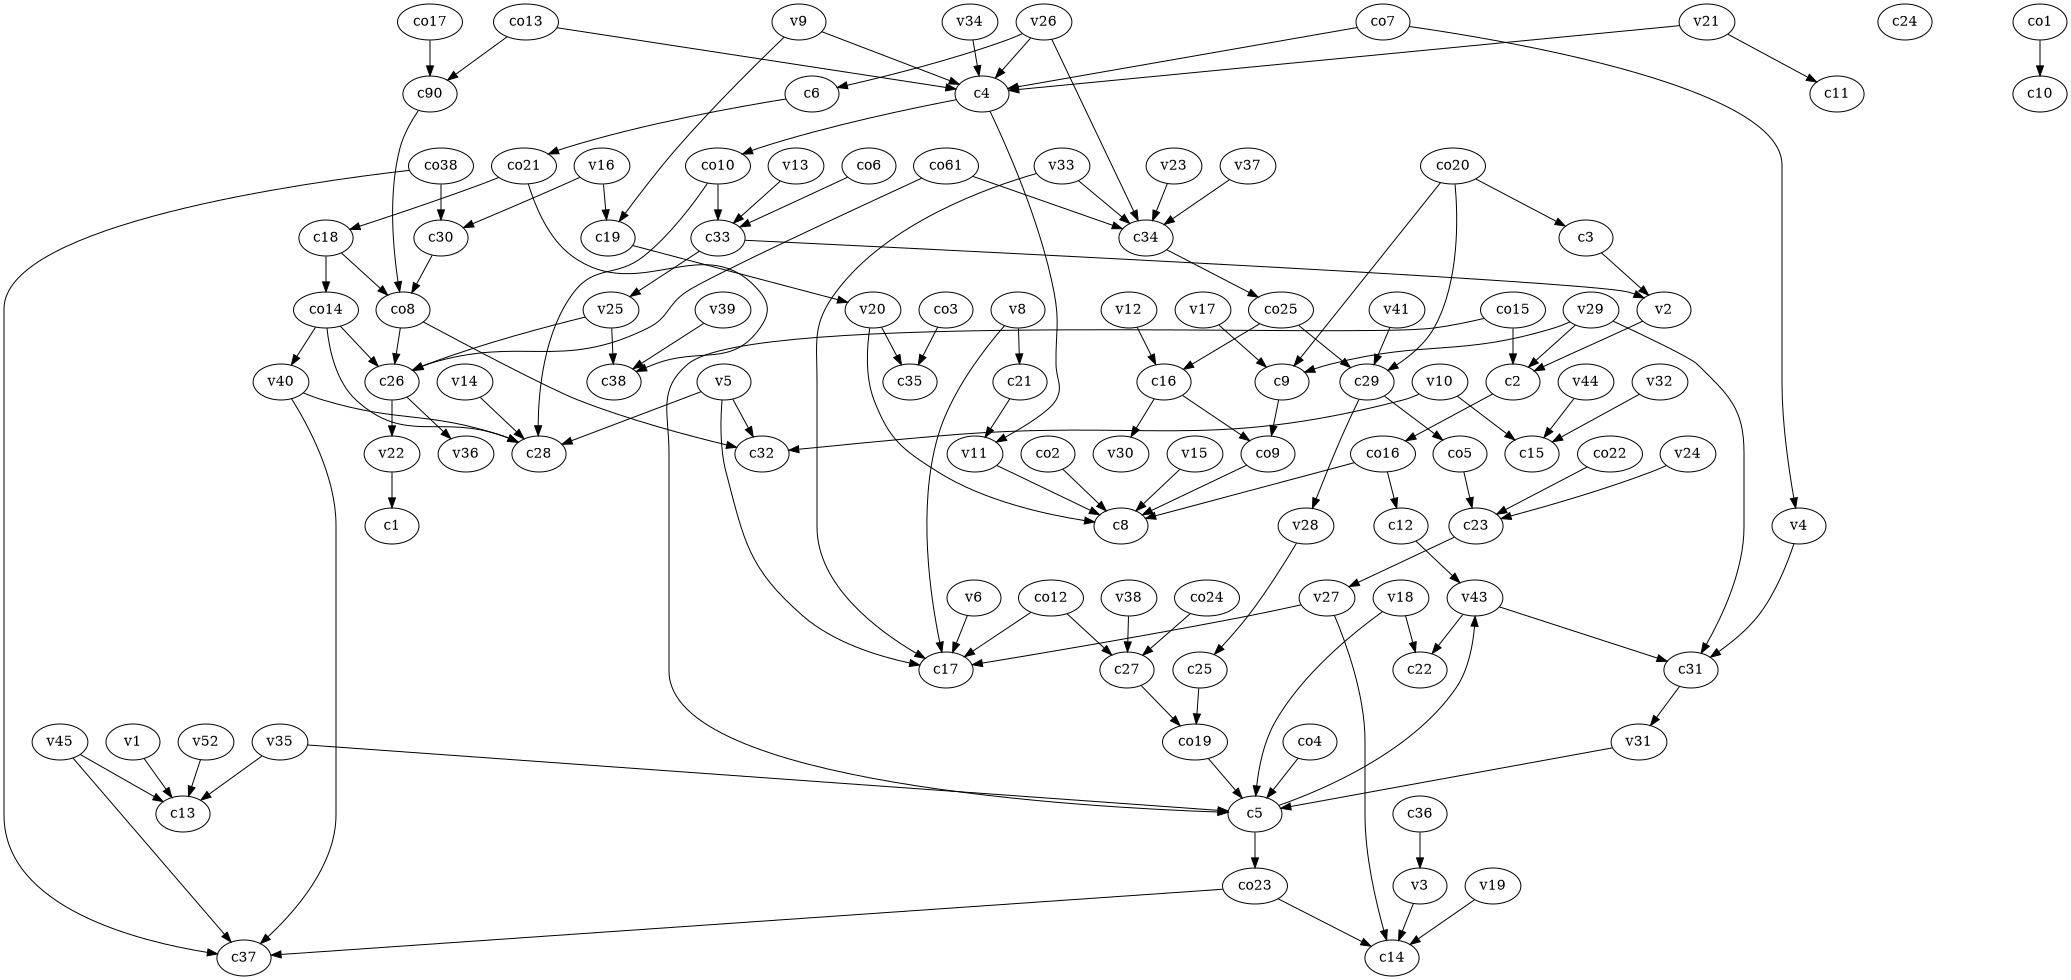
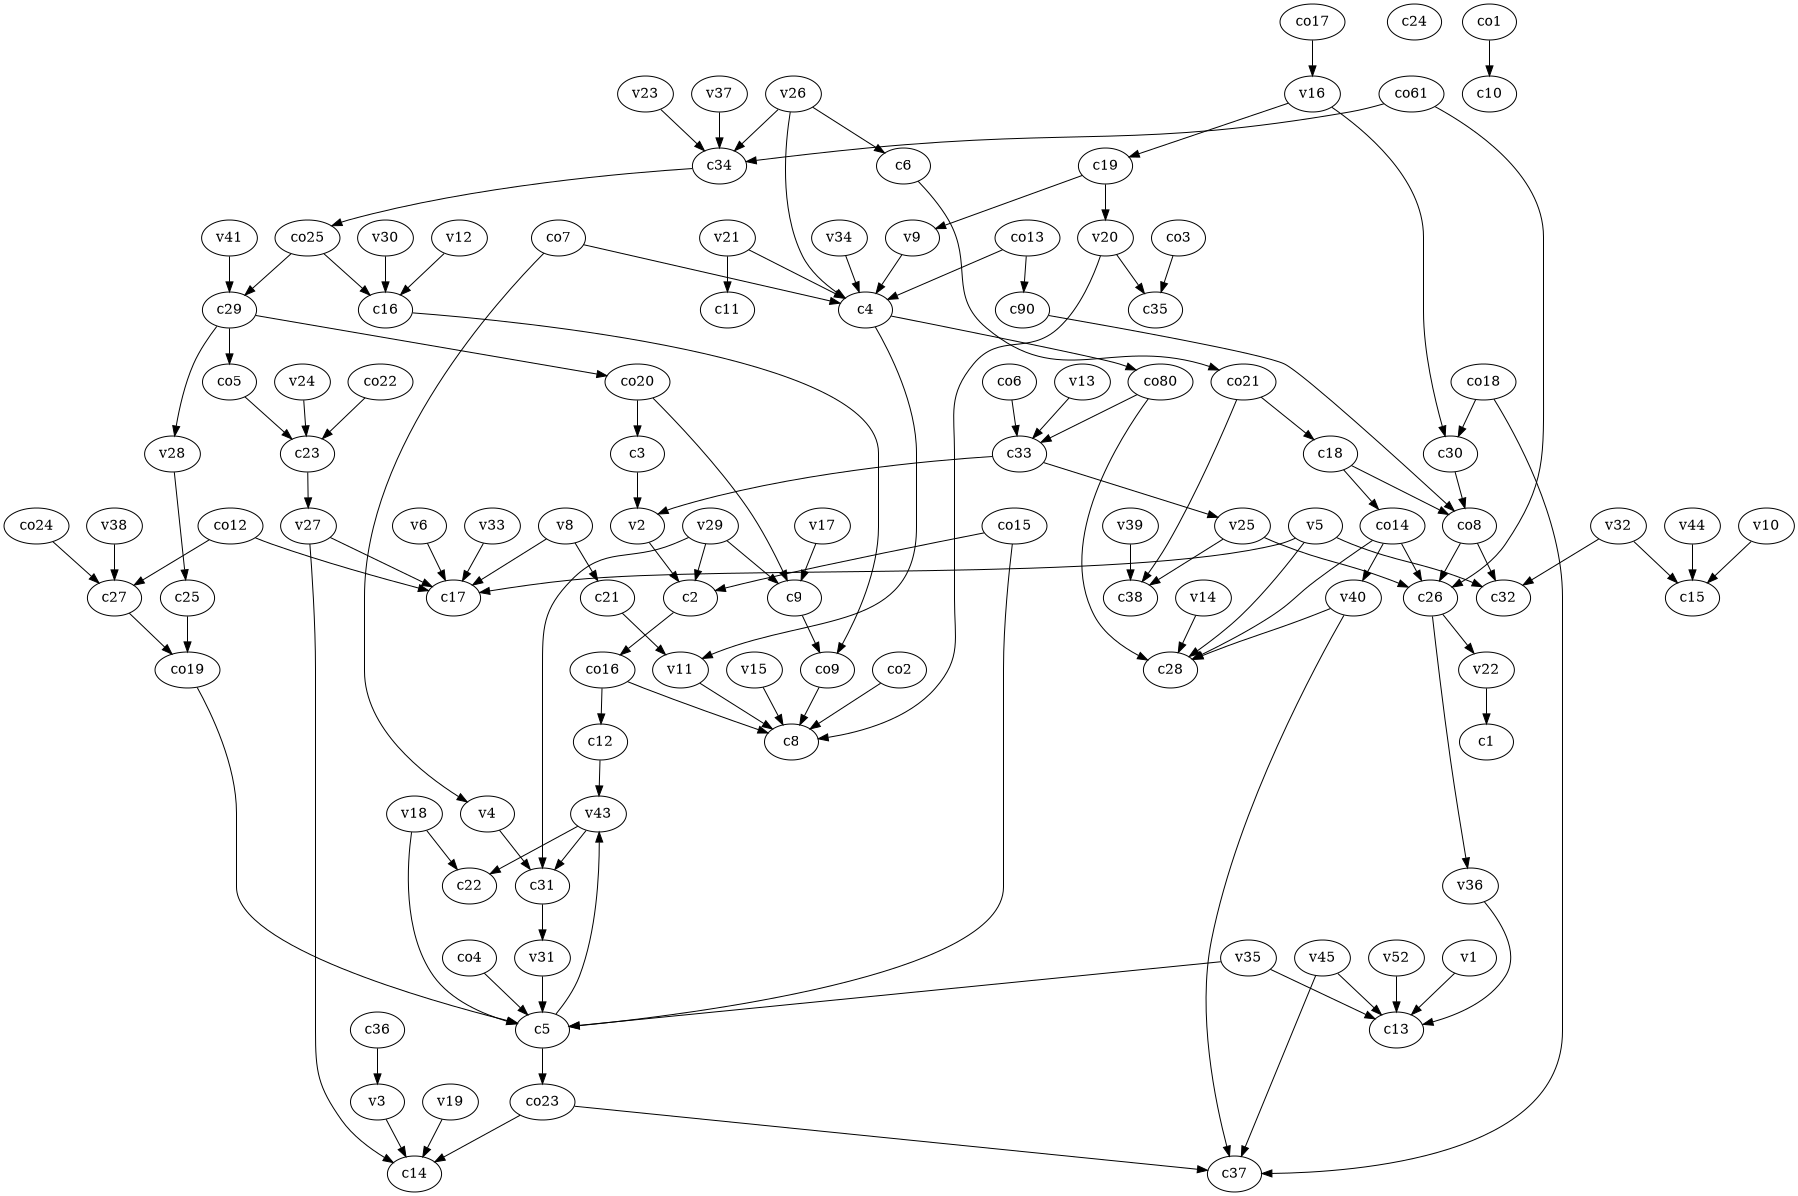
edge "co17" -> "c90": now "co17" -> "v16"
edge "v9" -> "c19": reversed
node "co38": label "co38" -> "co18"
node "co10": label "co10" -> "co80"
edge "v33" -> "c34": removed
edge "co20" -> "c29": reversed
edge "c16" -> "v30": reversed
edge "v10" -> "c32": now "v32" -> "c32"
edge "v36" -> "c13": added
